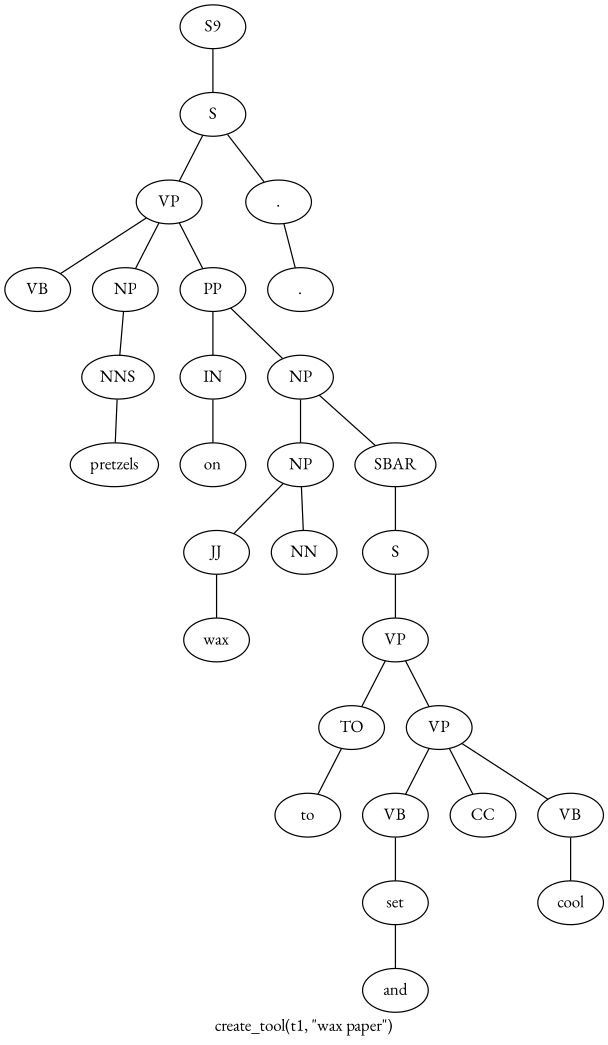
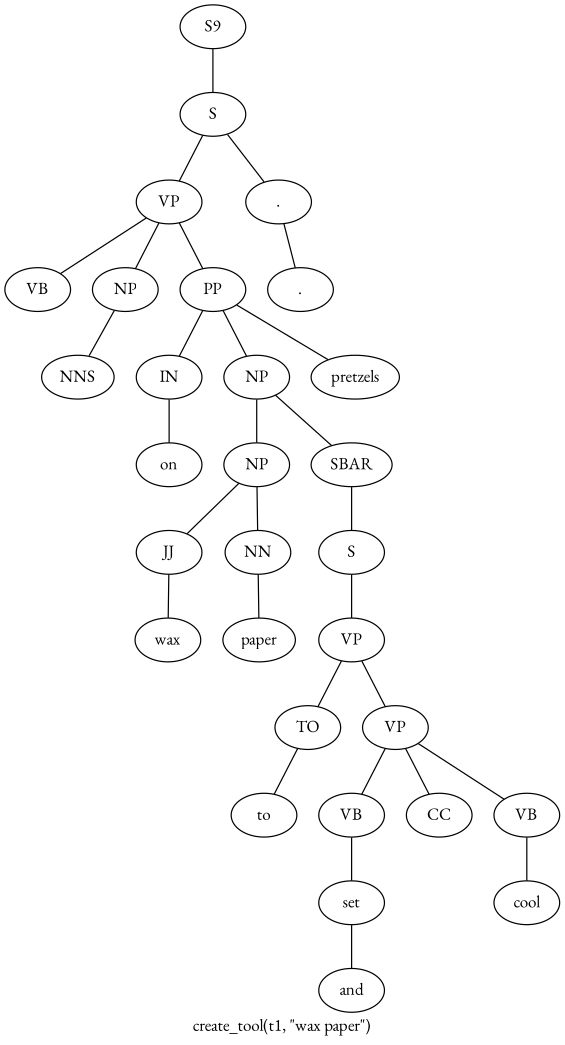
edge "NNS" -- "pretzels": now "PP" -- "pretzels"
node "paper": added
